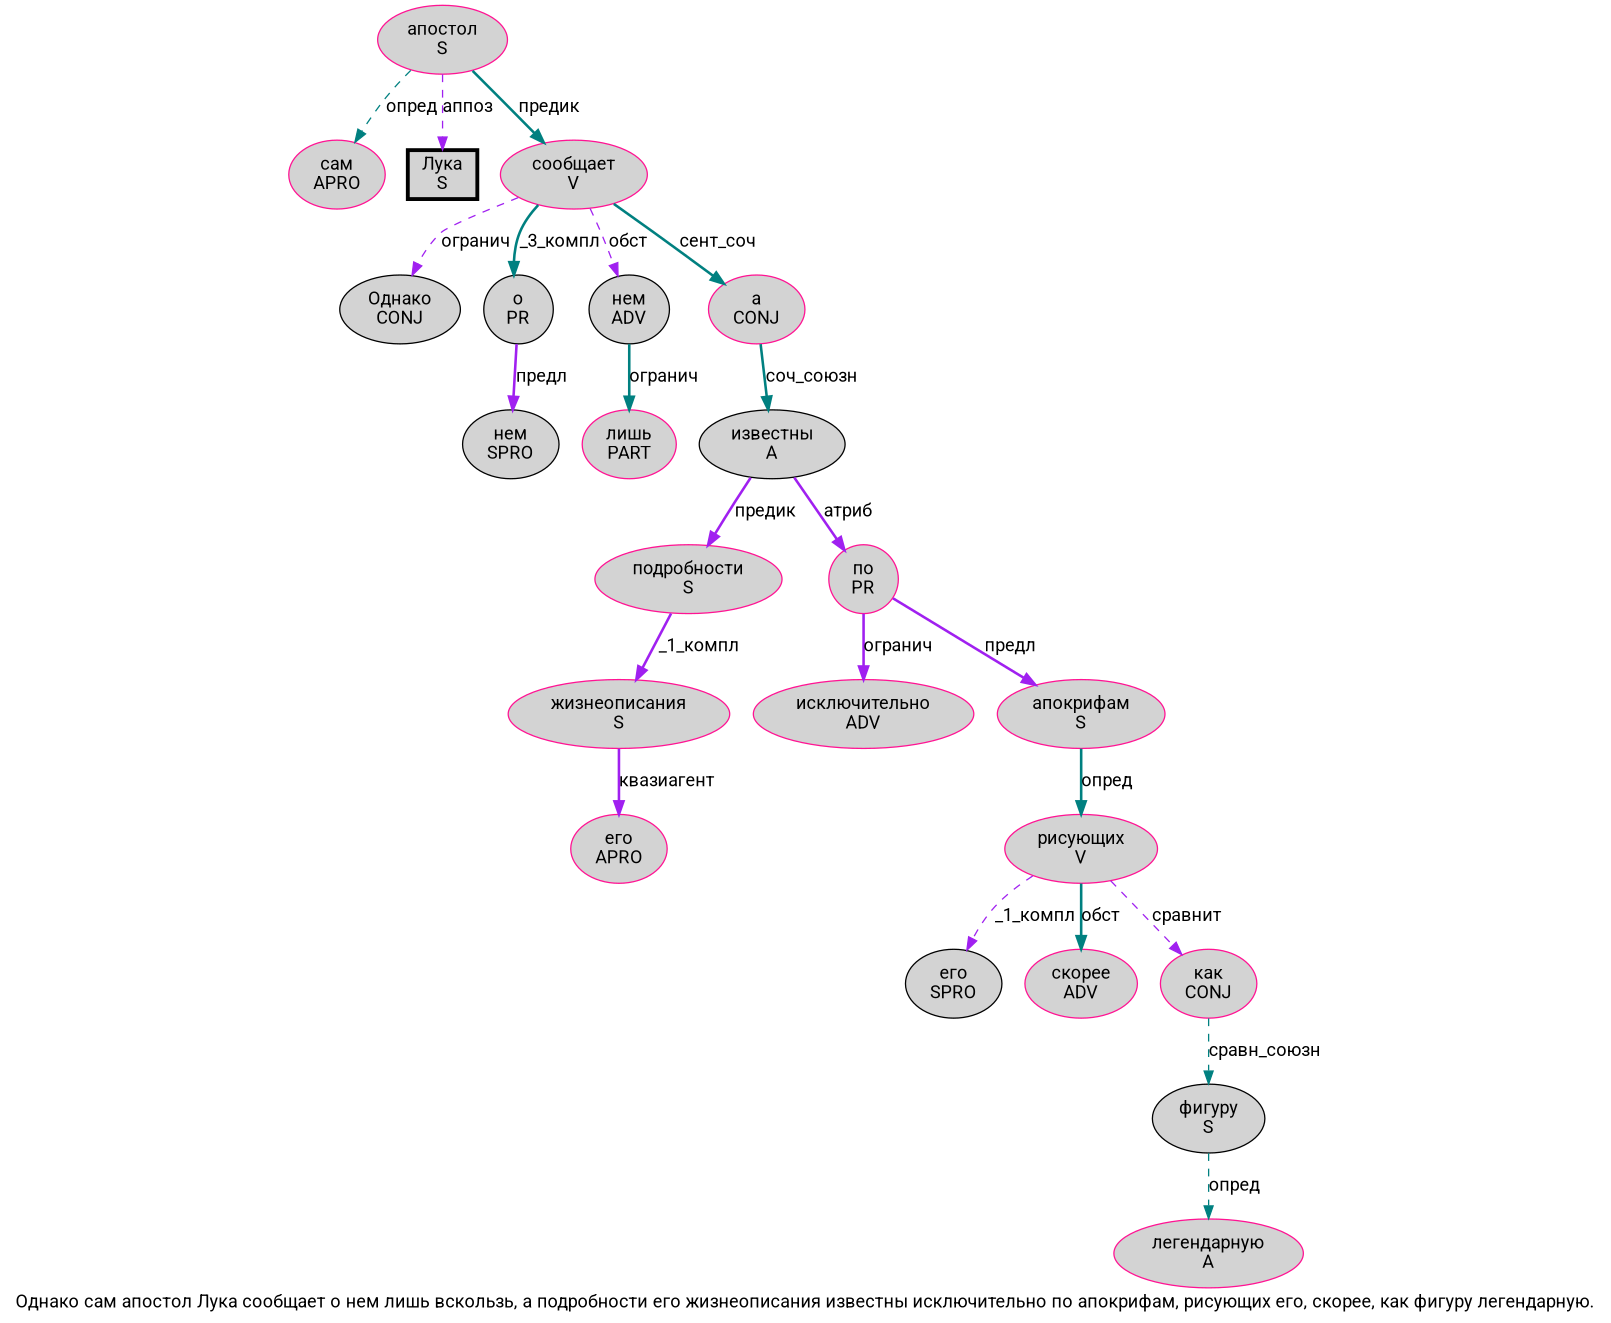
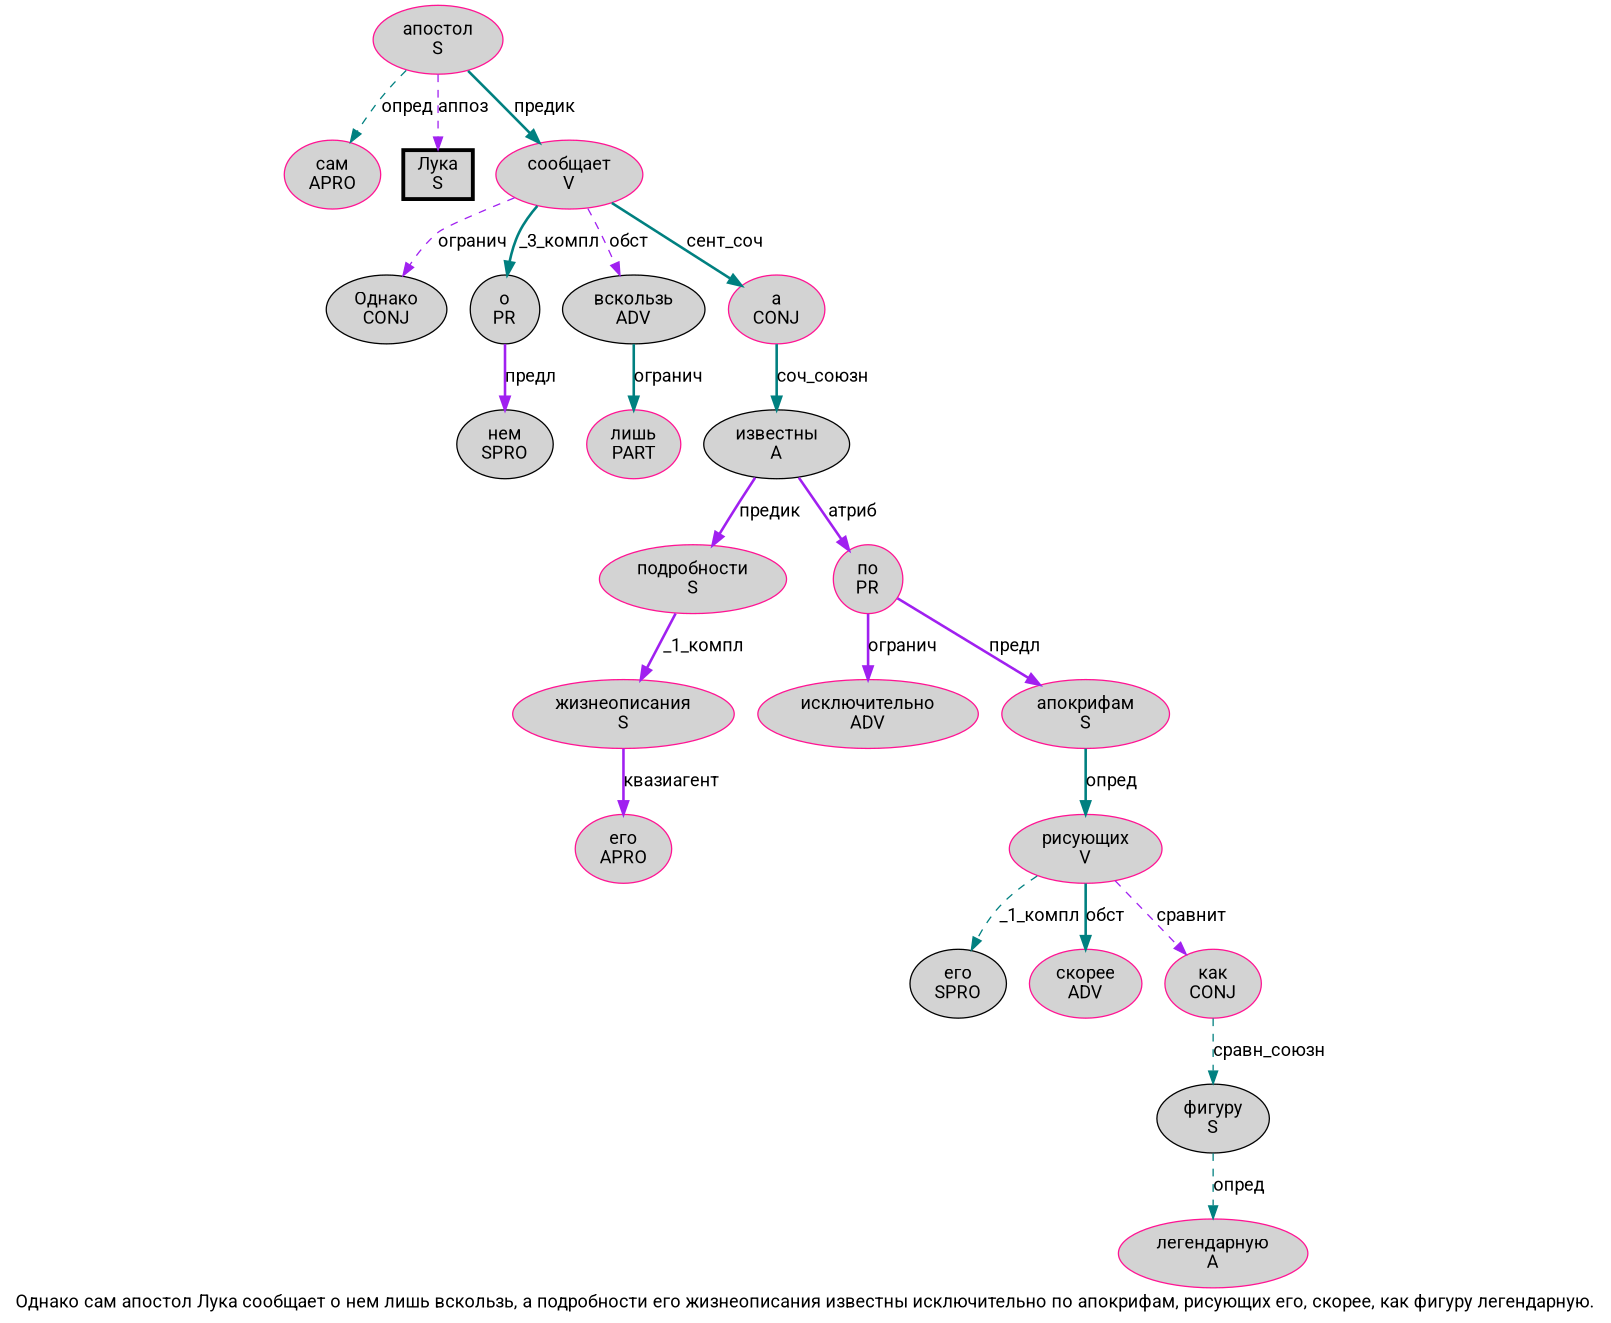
node "нем ADV": label "нем ADV" -> "вскользь ADV"
edge "рисующих V" -> "его SPRO": color purple -> teal
